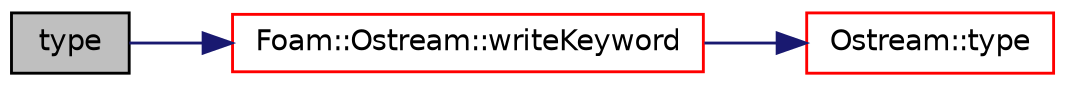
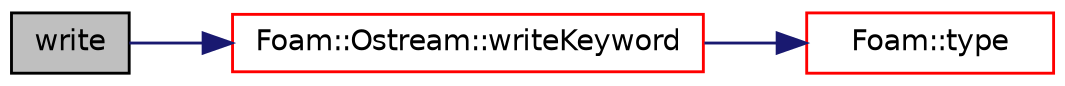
node "type": label "type" -> "write"
node "Ostream::type": label "Ostream::type" -> "Foam::type"
